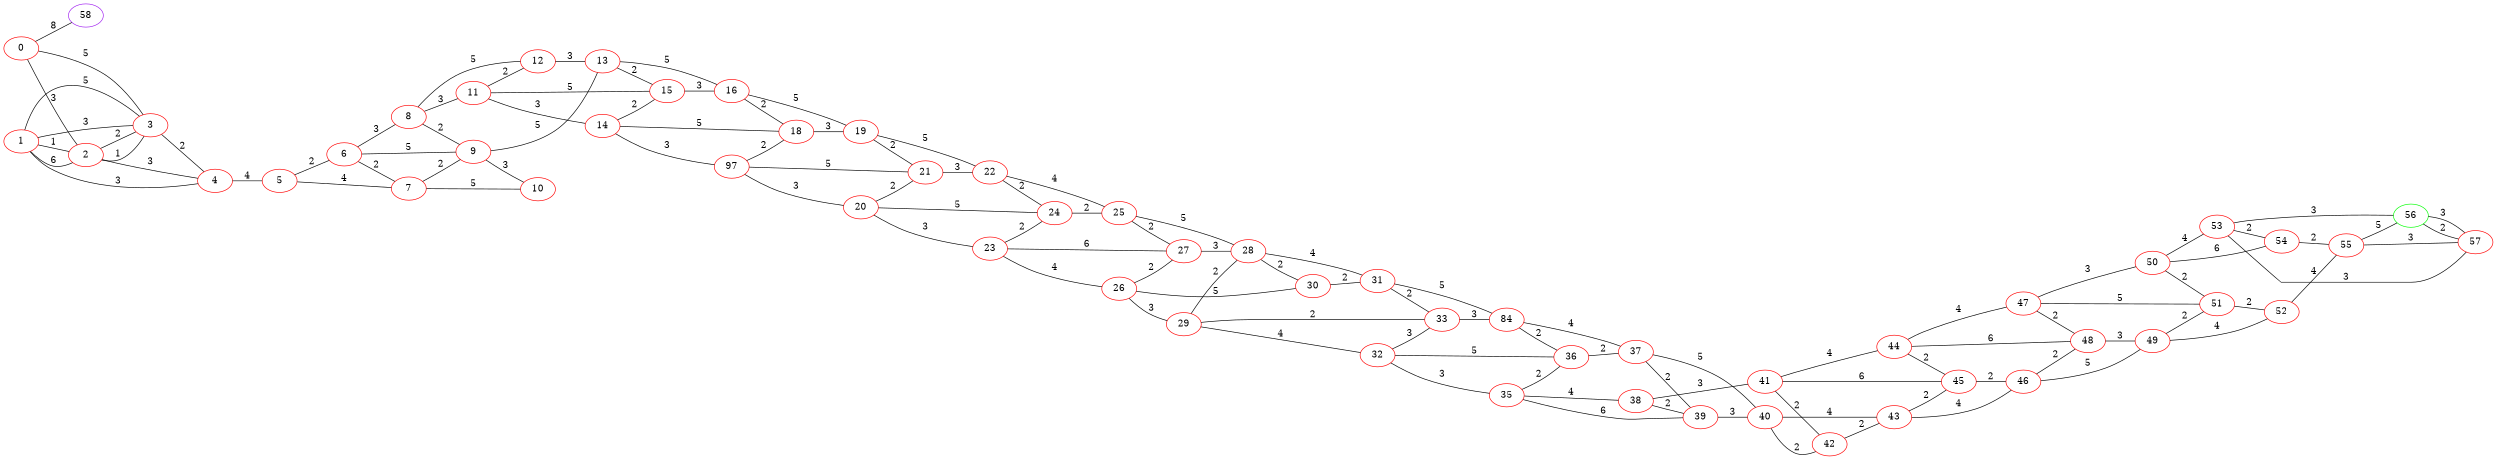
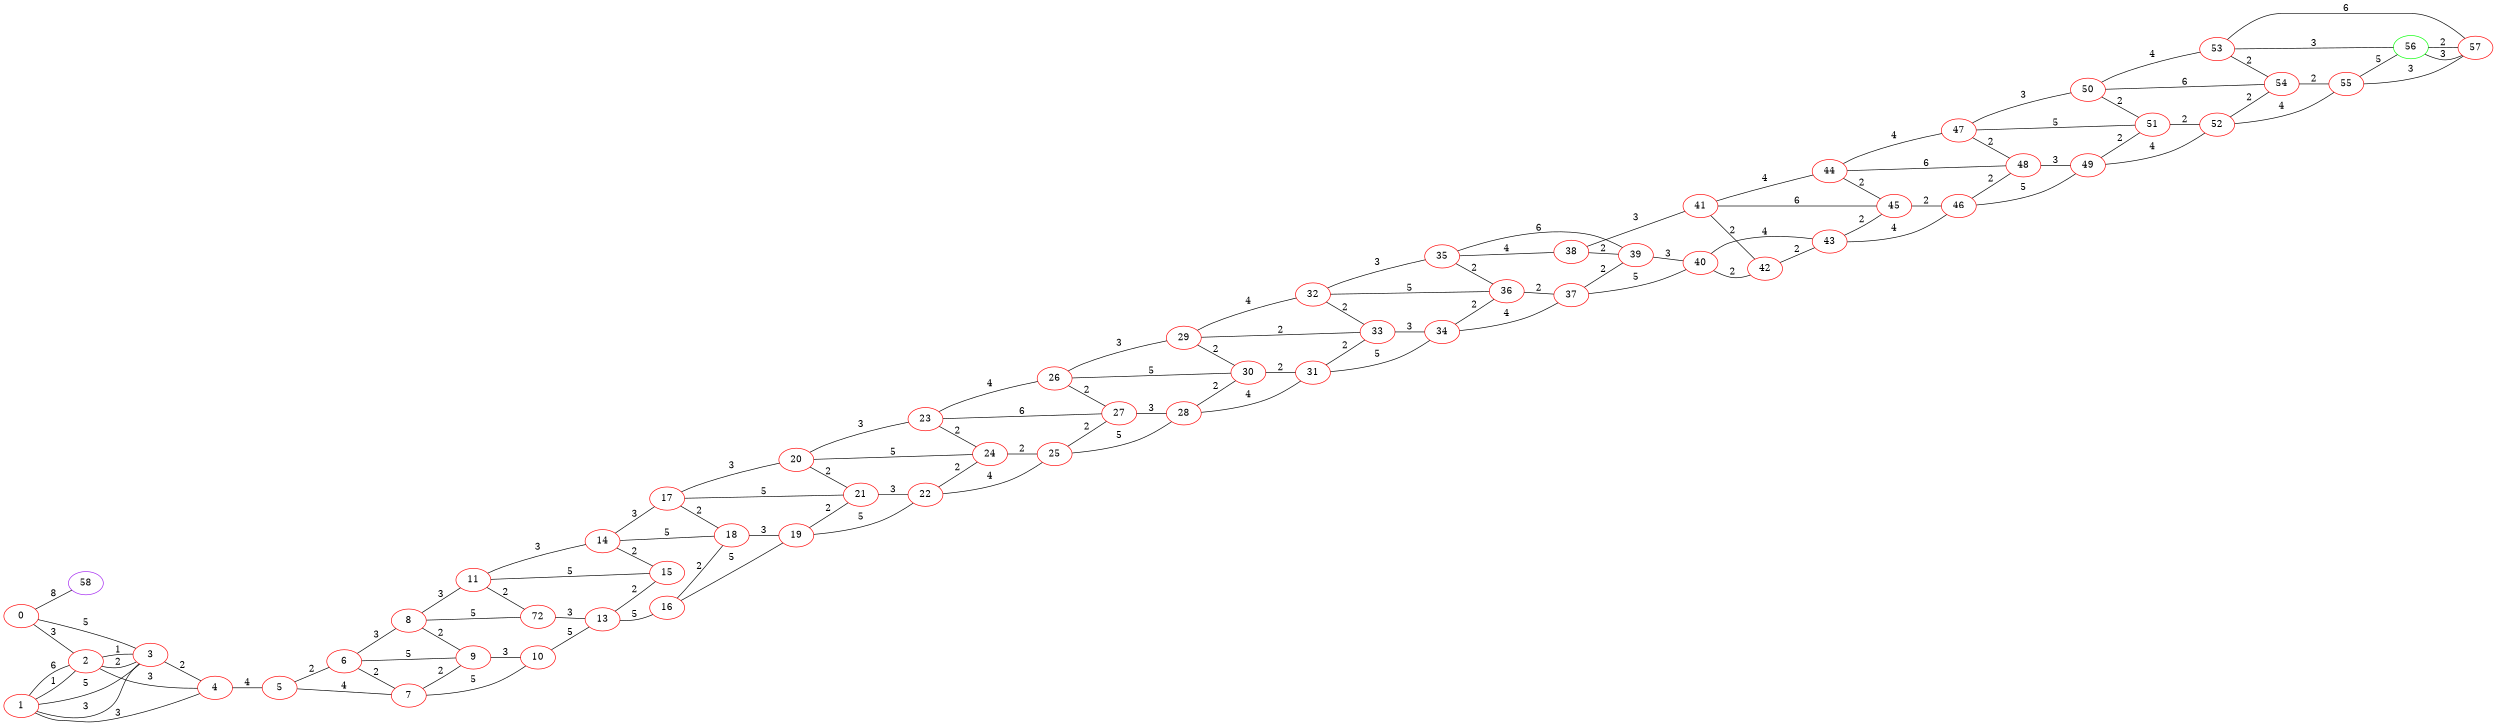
node "12": label "12" -> "72"
edge "15" -- "16": removed, label "3"
edge "54" -- "52": added, label "2"
edge "13" -- "9": now "13" -- "10"
node "97": label "97" -> "17"
edge "53" -- "57": label "3" -> "6"
edge "28" -- "29": now "30" -- "29"
node "84": label "84" -> "34"
edge "33" -- "32": label "3" -> "2"
